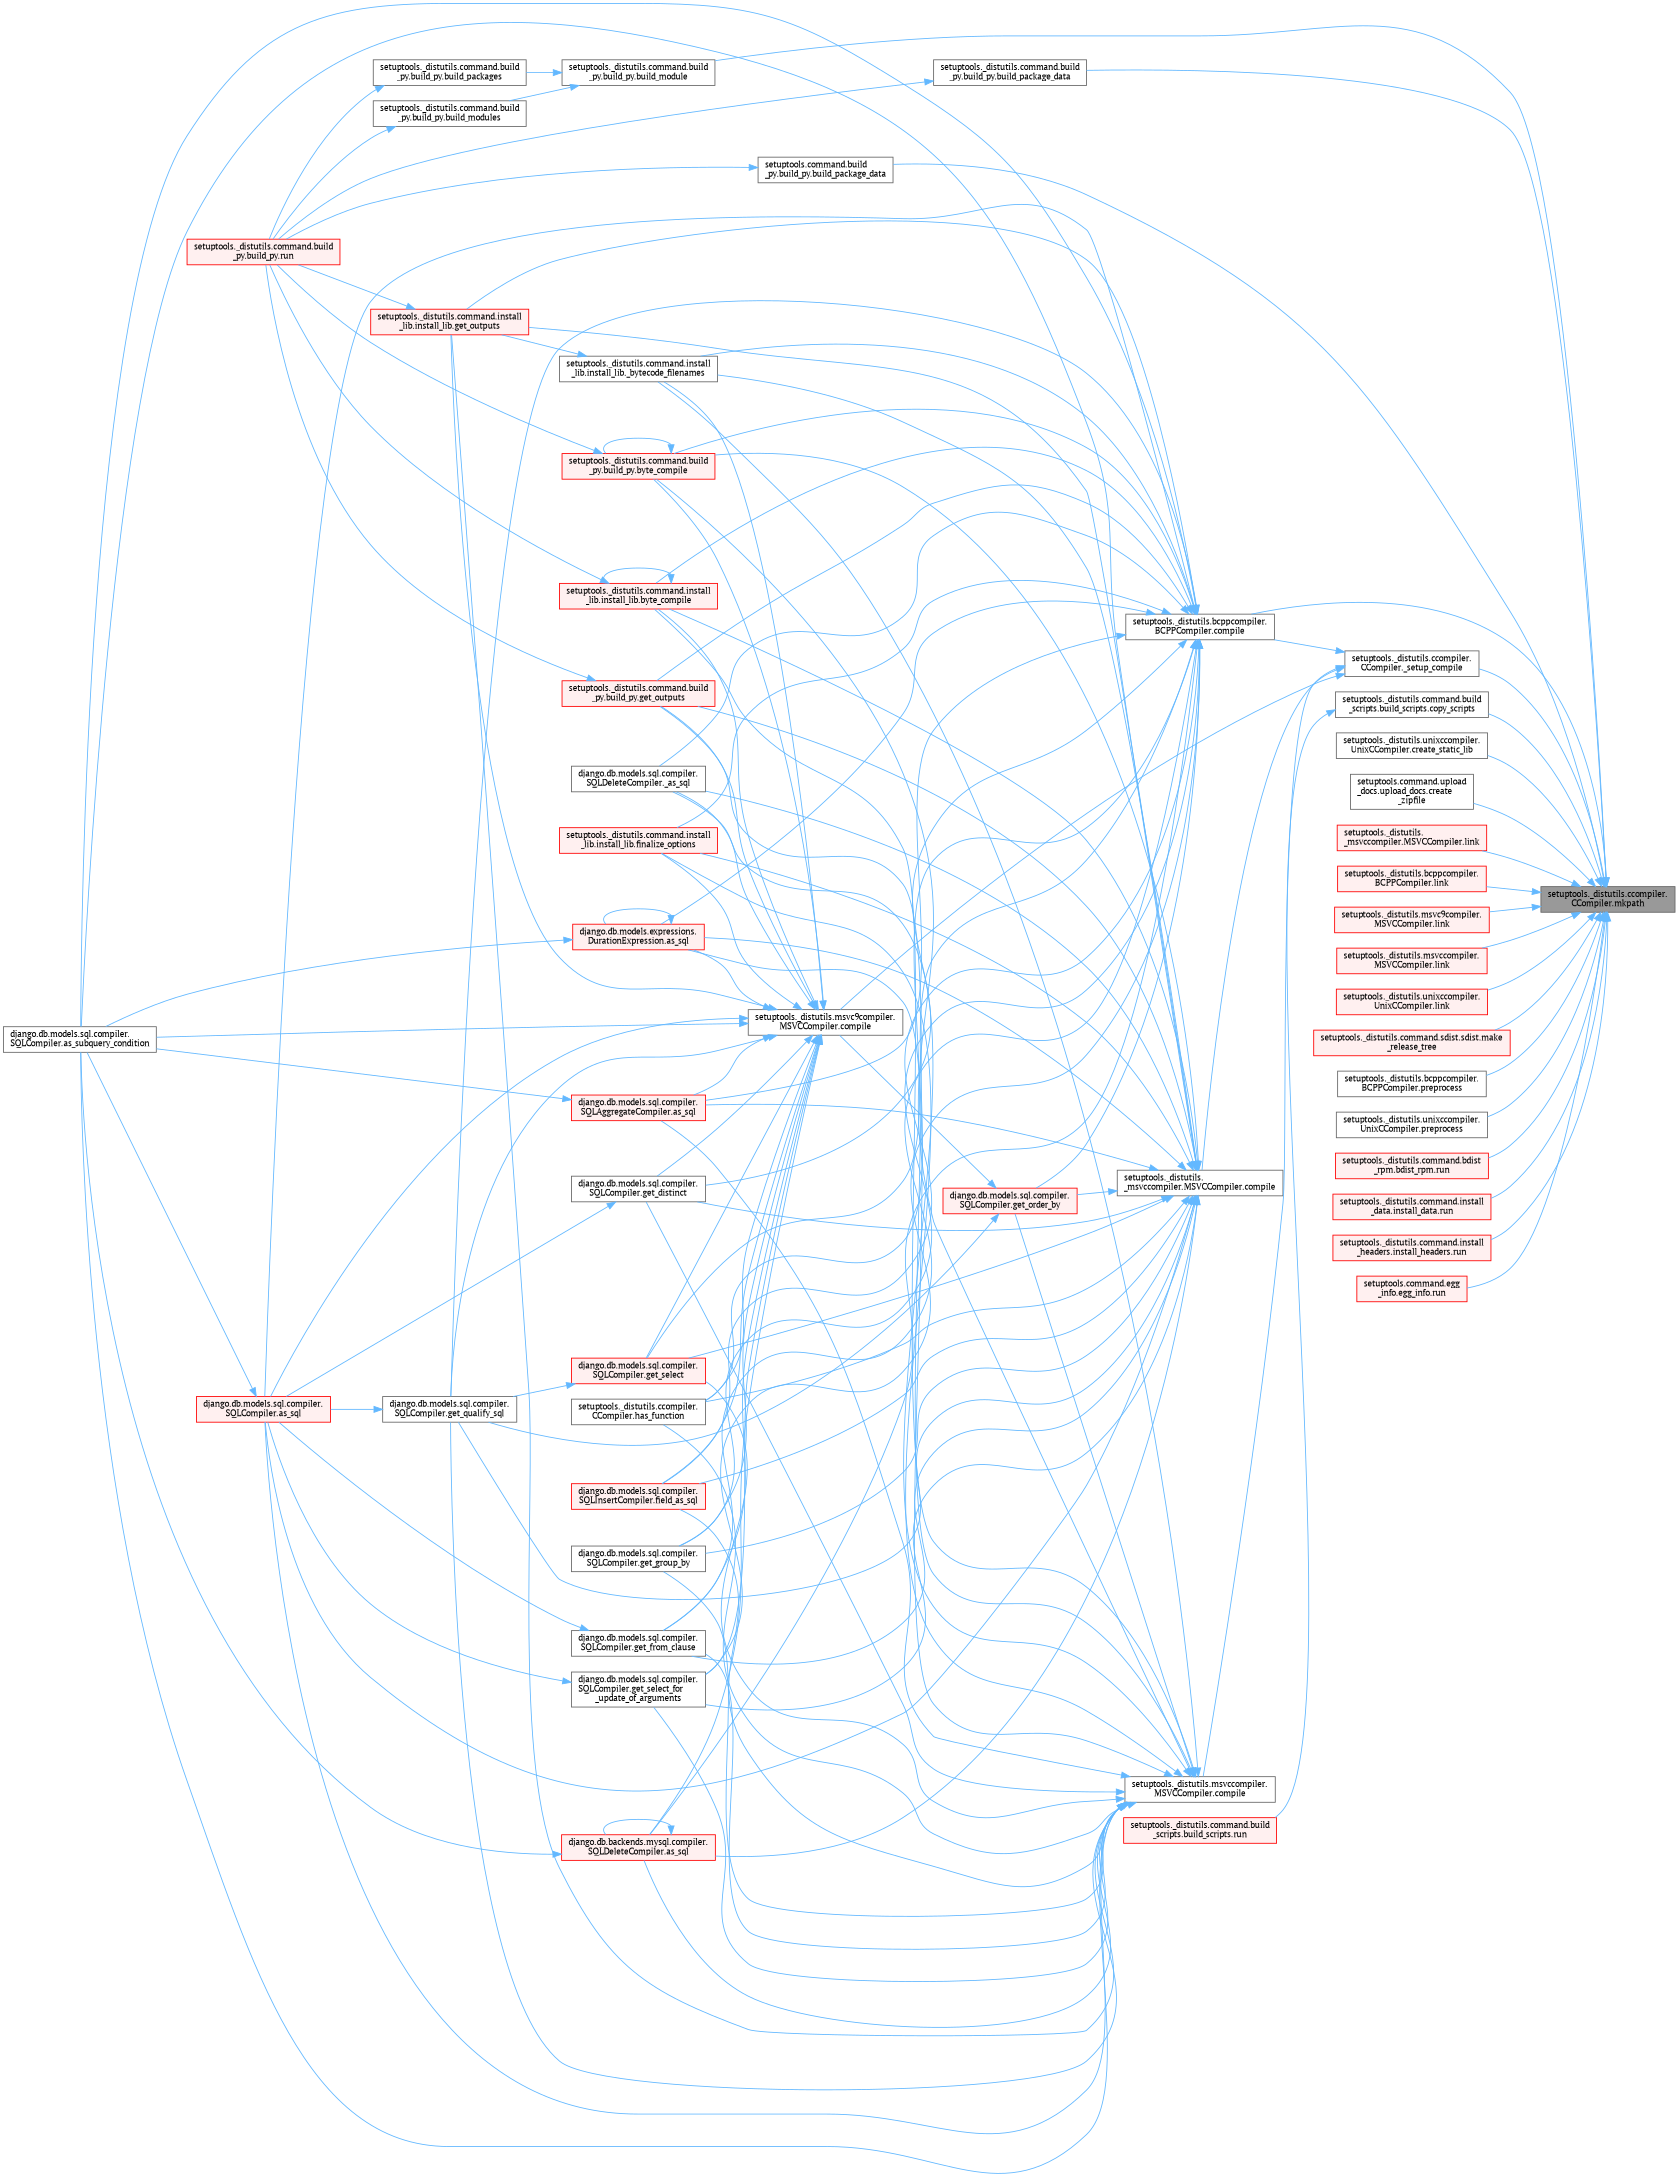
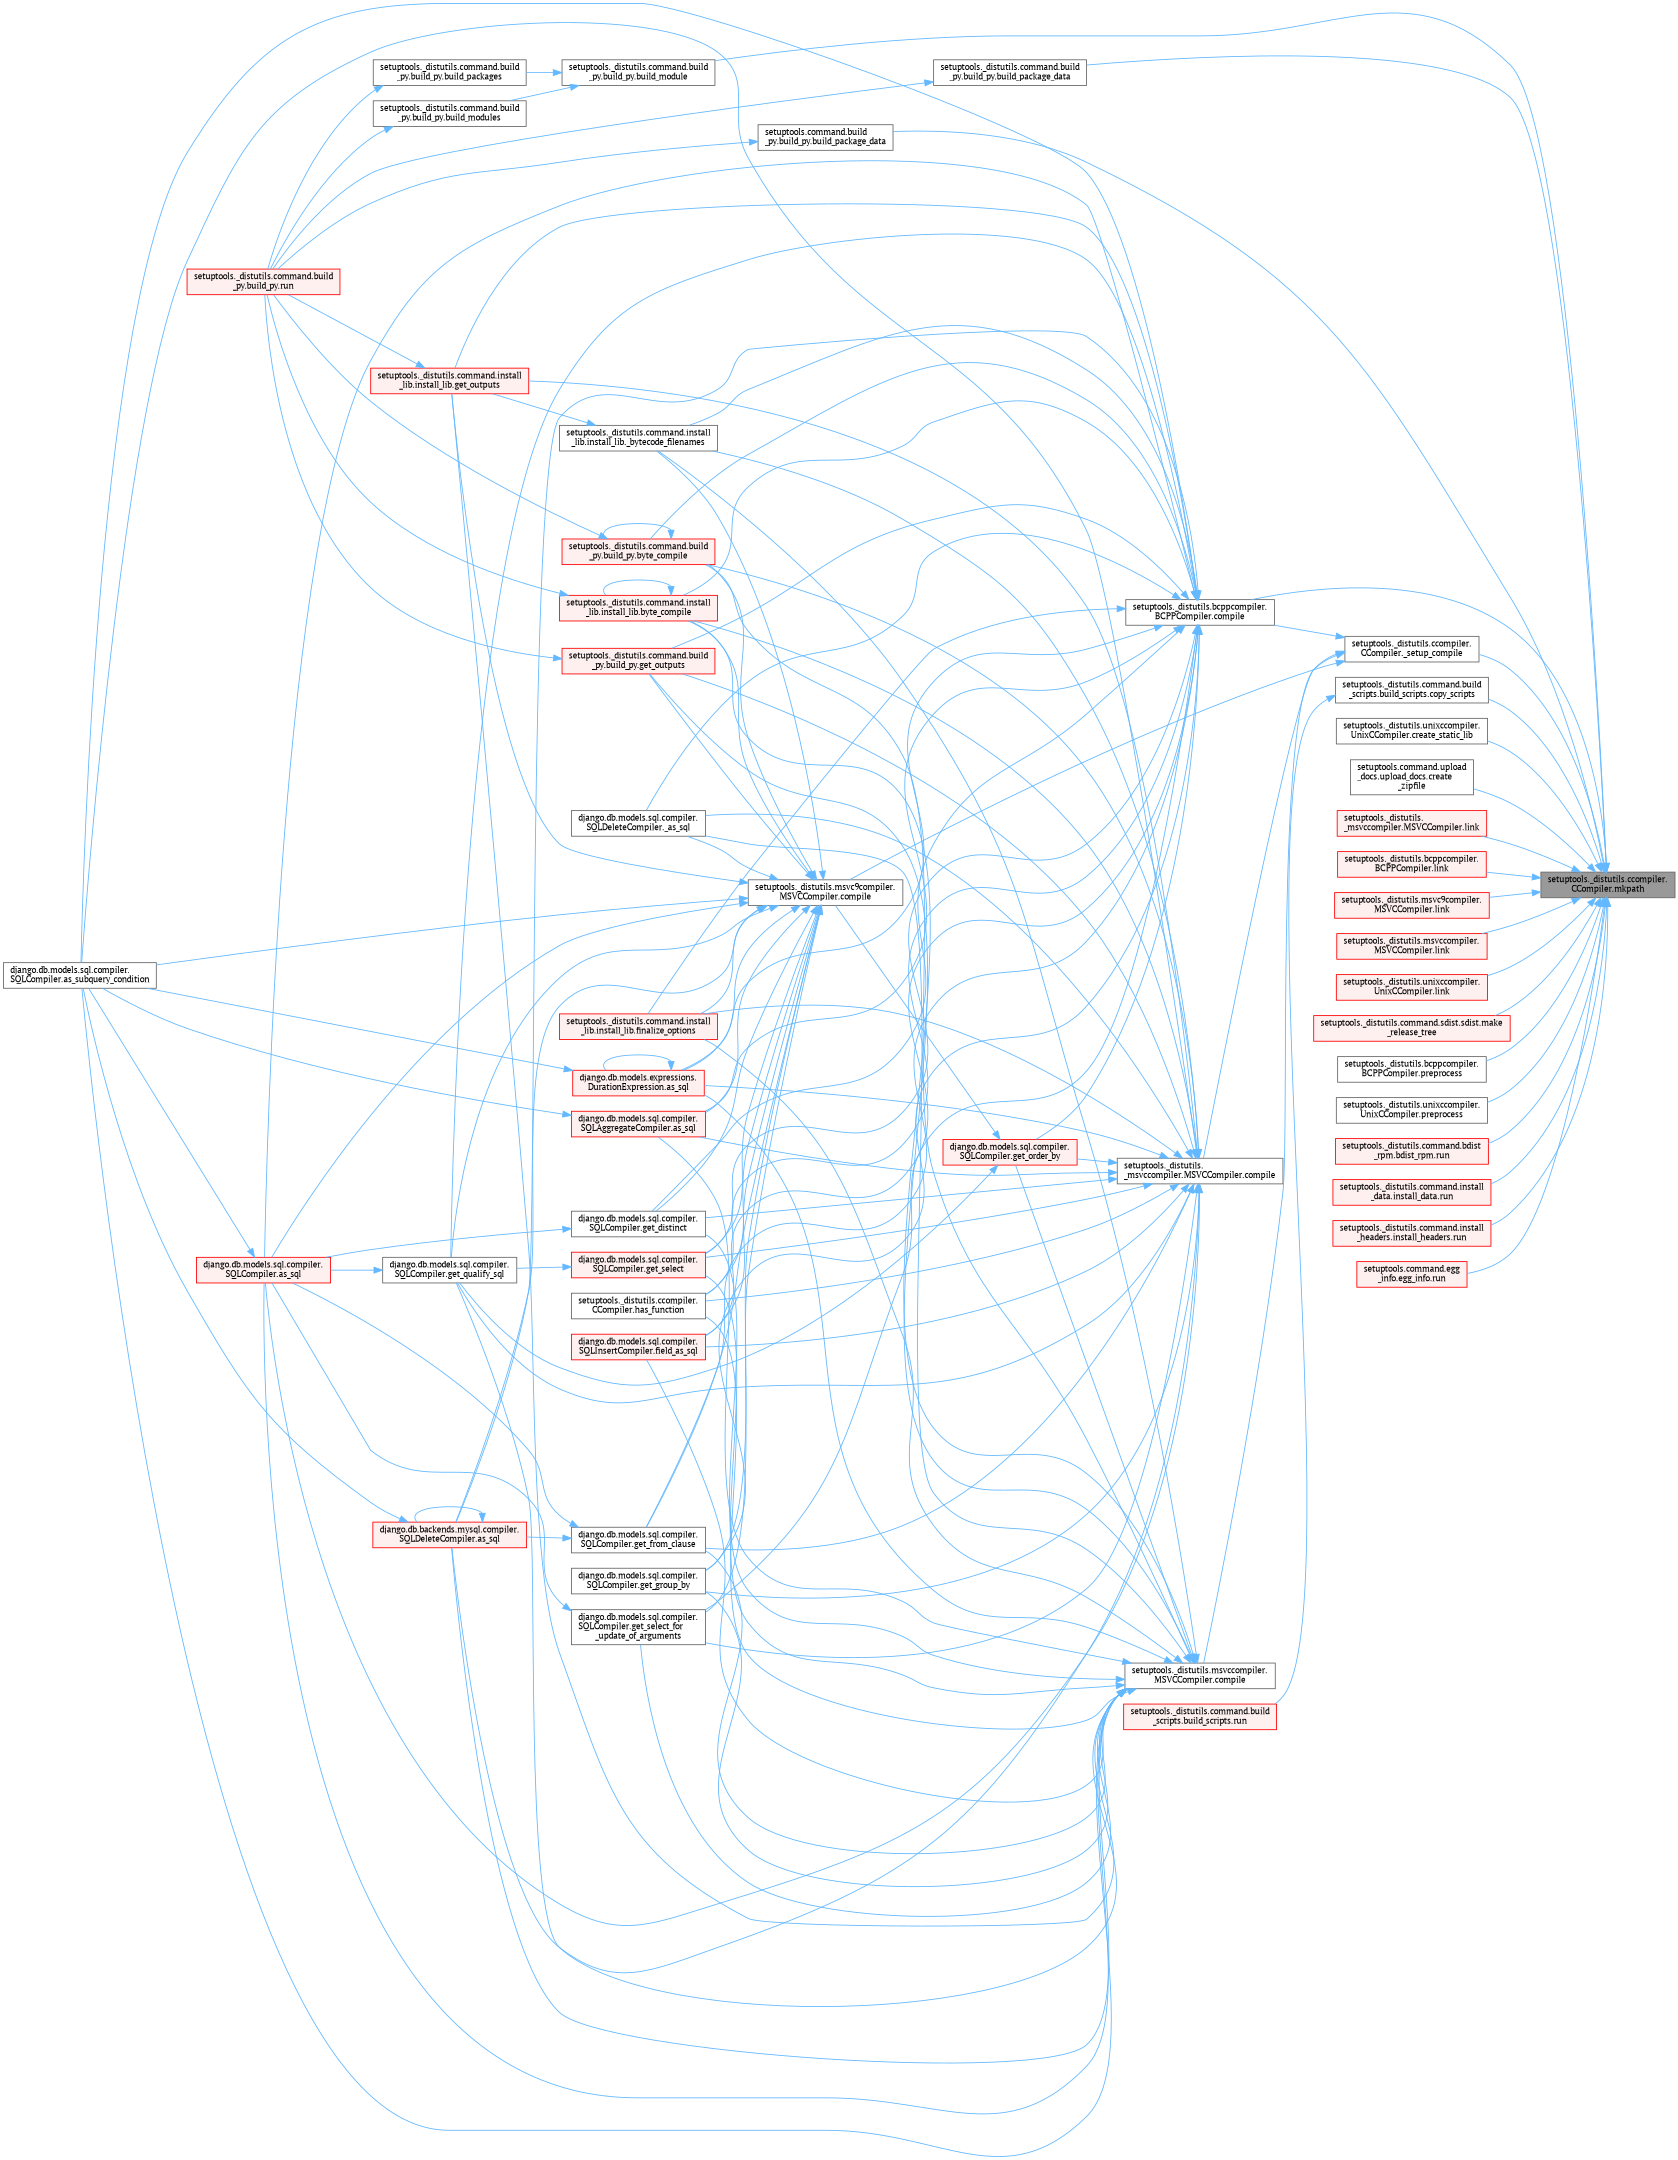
edge "django.db.backends.mysql.compiler. SQLDeleteCompiler.as_sql" -> "django.db.models.sql.compiler. SQLCompiler.get_from_clause": added
